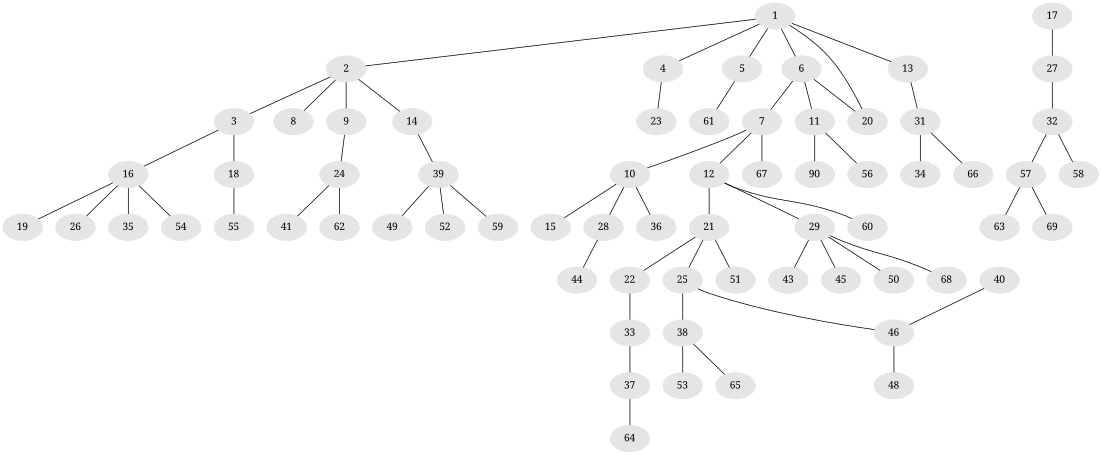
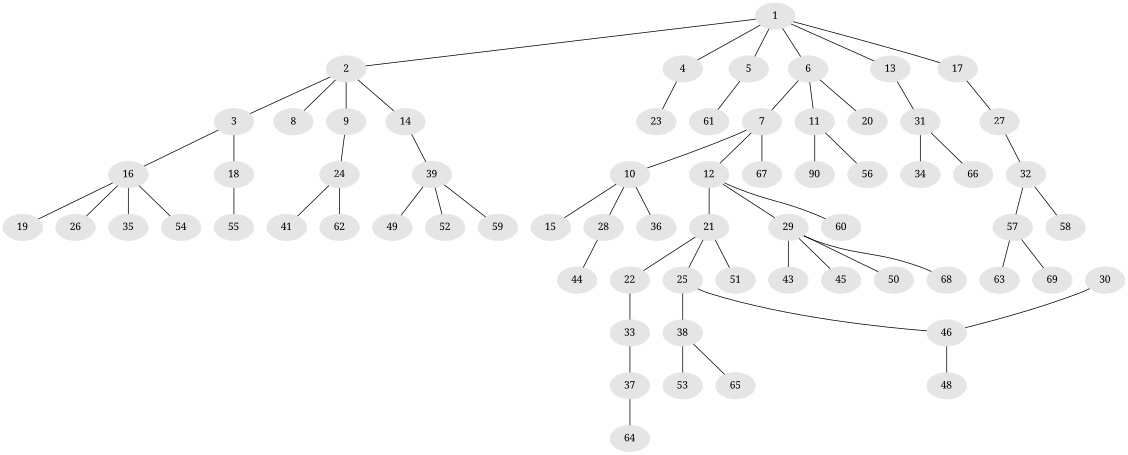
edge "1" -- "20": now "1" -- "17"
node "40": label "40" -> "30"
